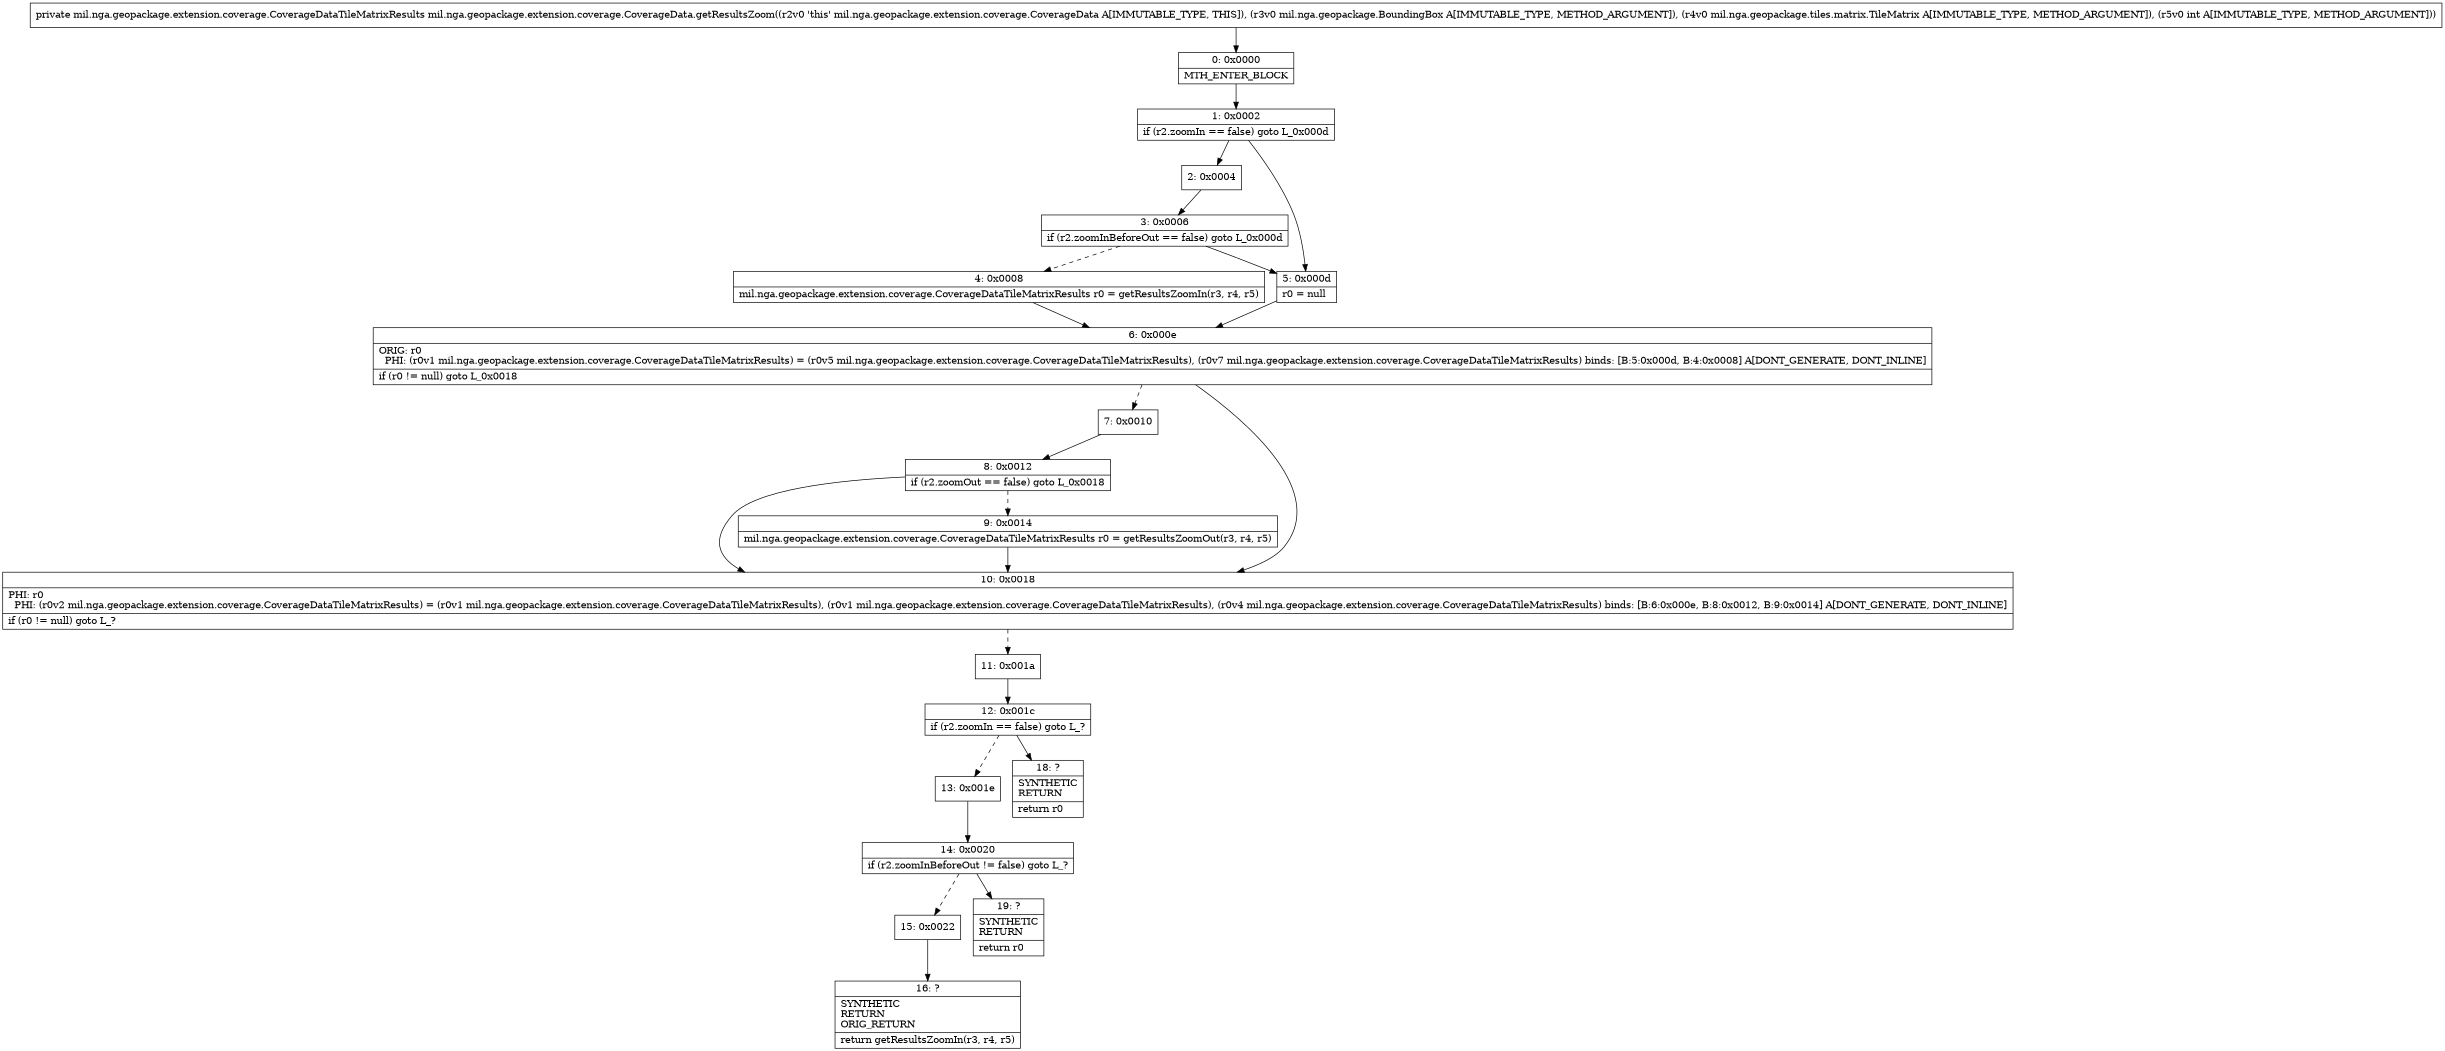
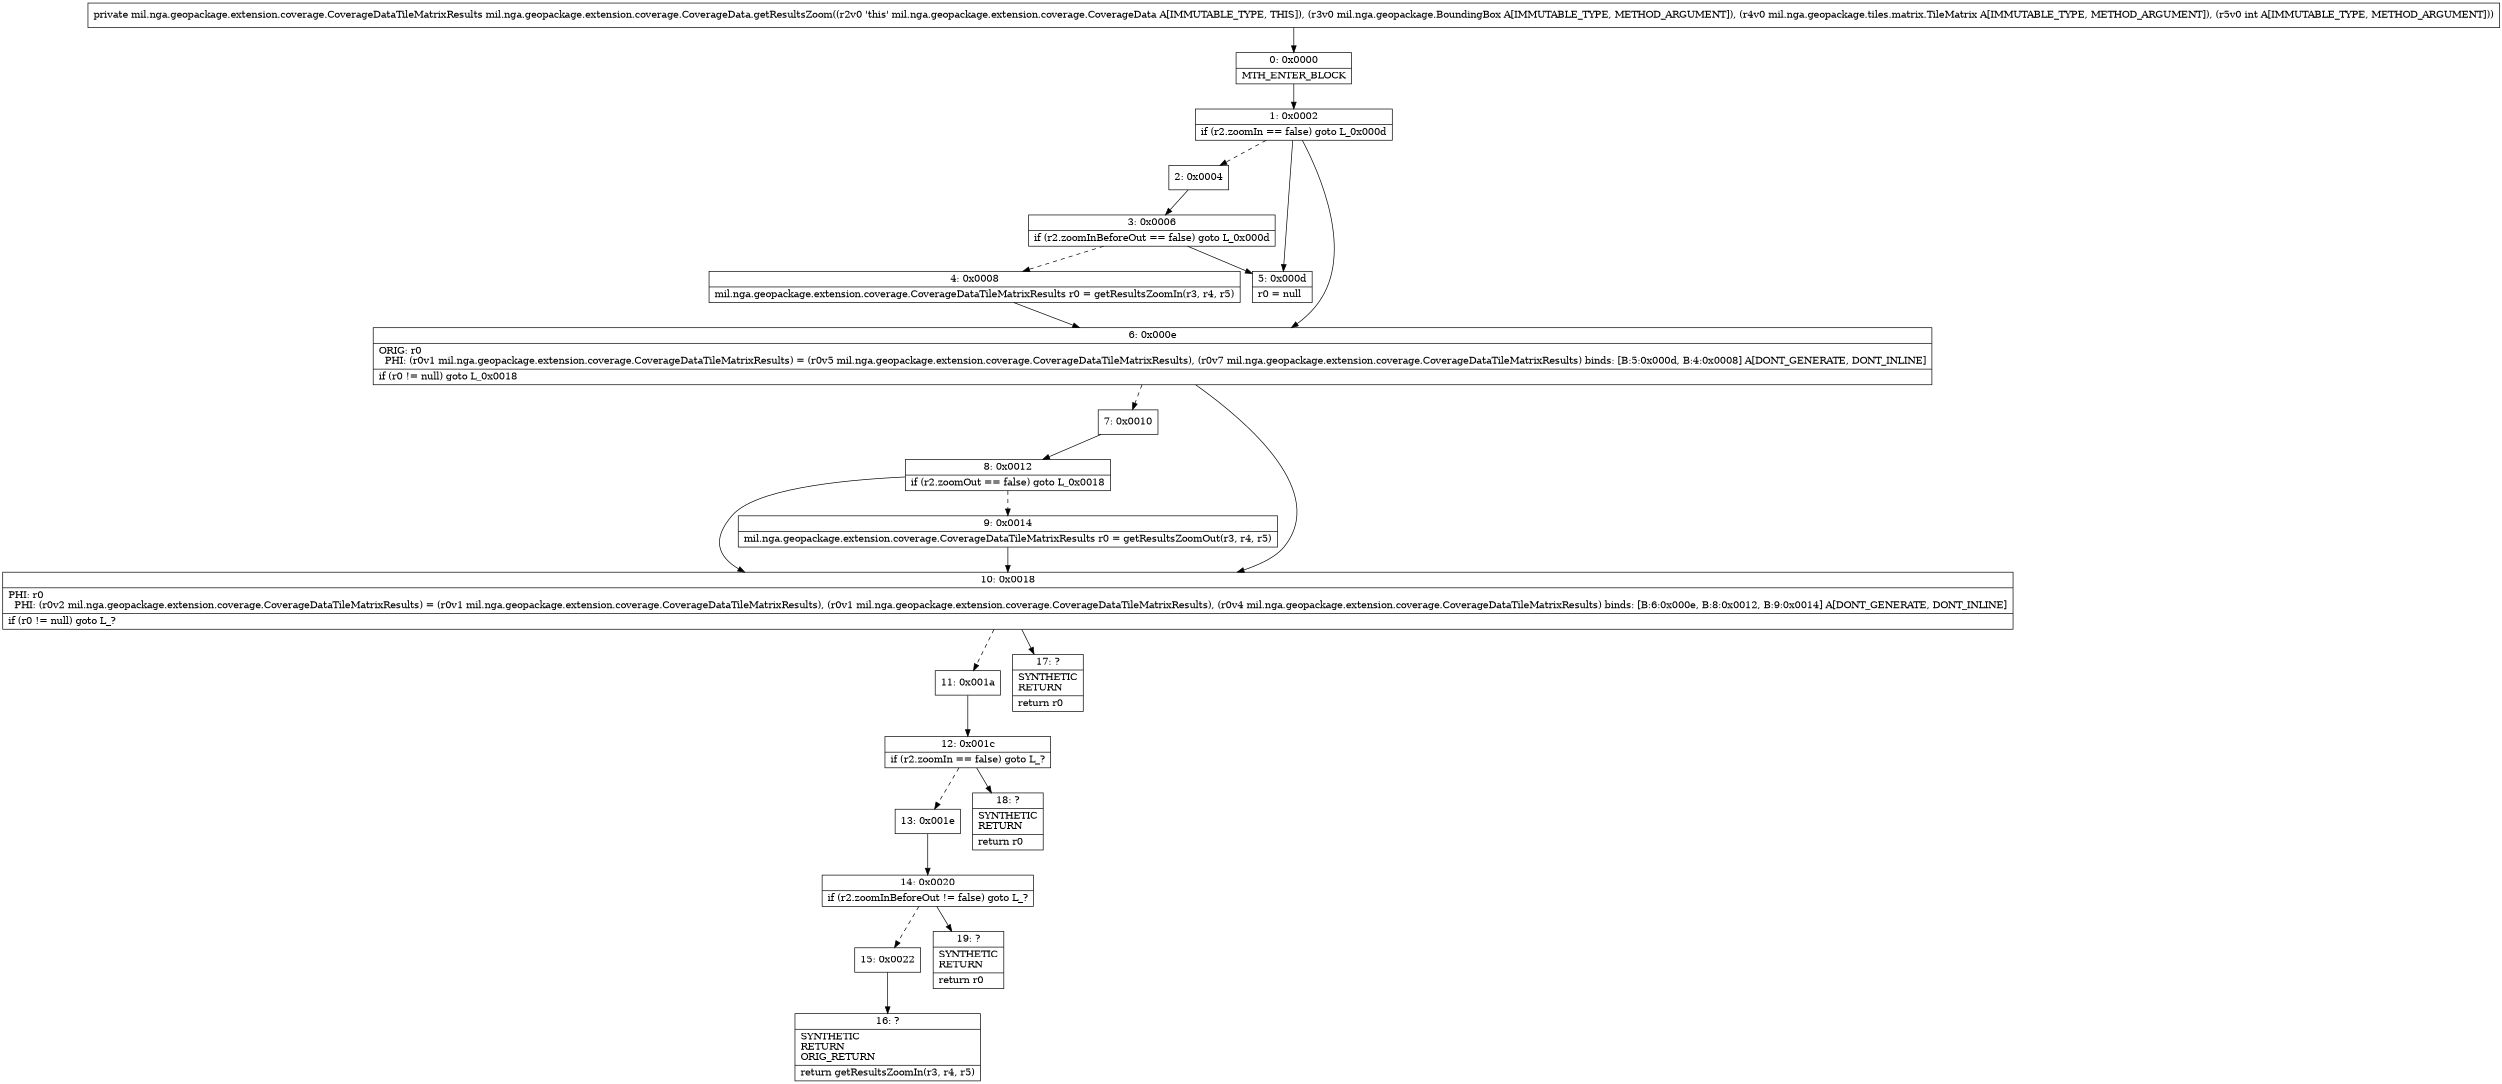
edge "1: 0x0002" -> "2: 0x0004": style solid -> dashed
edge "5: 0x000d" -> "6: 0x000e": now "1: 0x0002" -> "6: 0x000e"
node "17: ?": added
